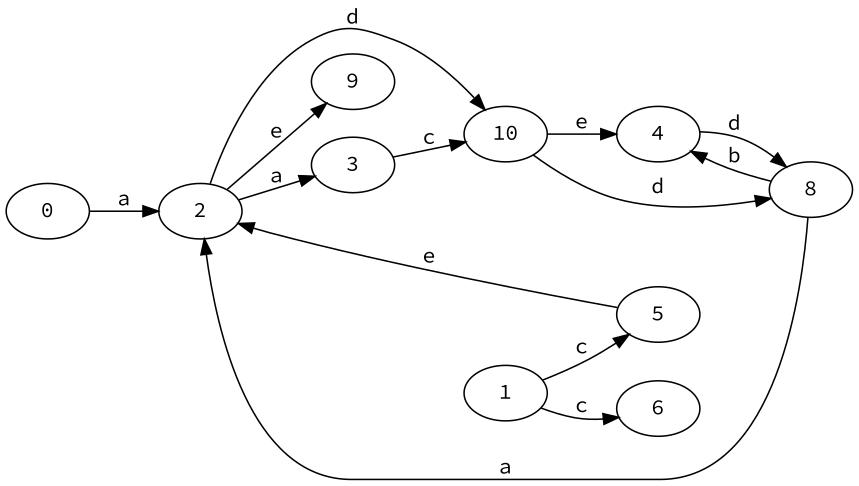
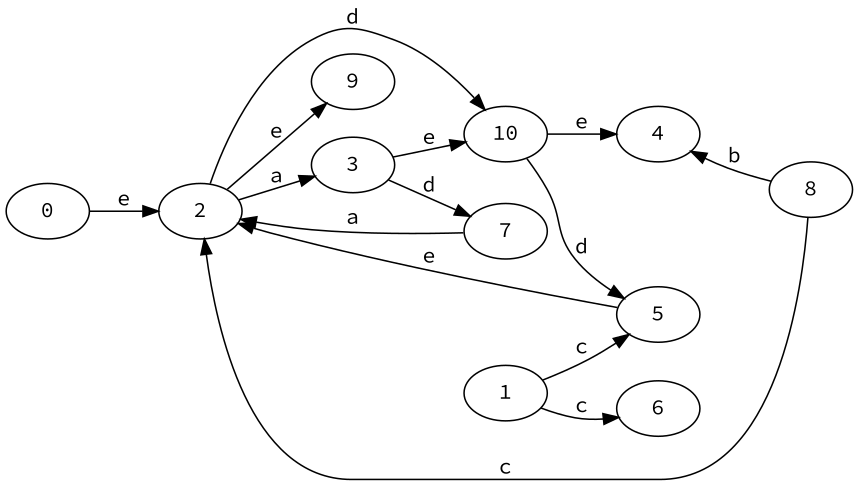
edge "3" -> "10": label "c" -> "e"
edge "4" -> "8": removed, label "d"
edge "0" -> "2": label "a" -> "e"
edge "10" -> "8": now "10" -> "5"
node "7": added
edge "8" -> "2": label "a" -> "c"
